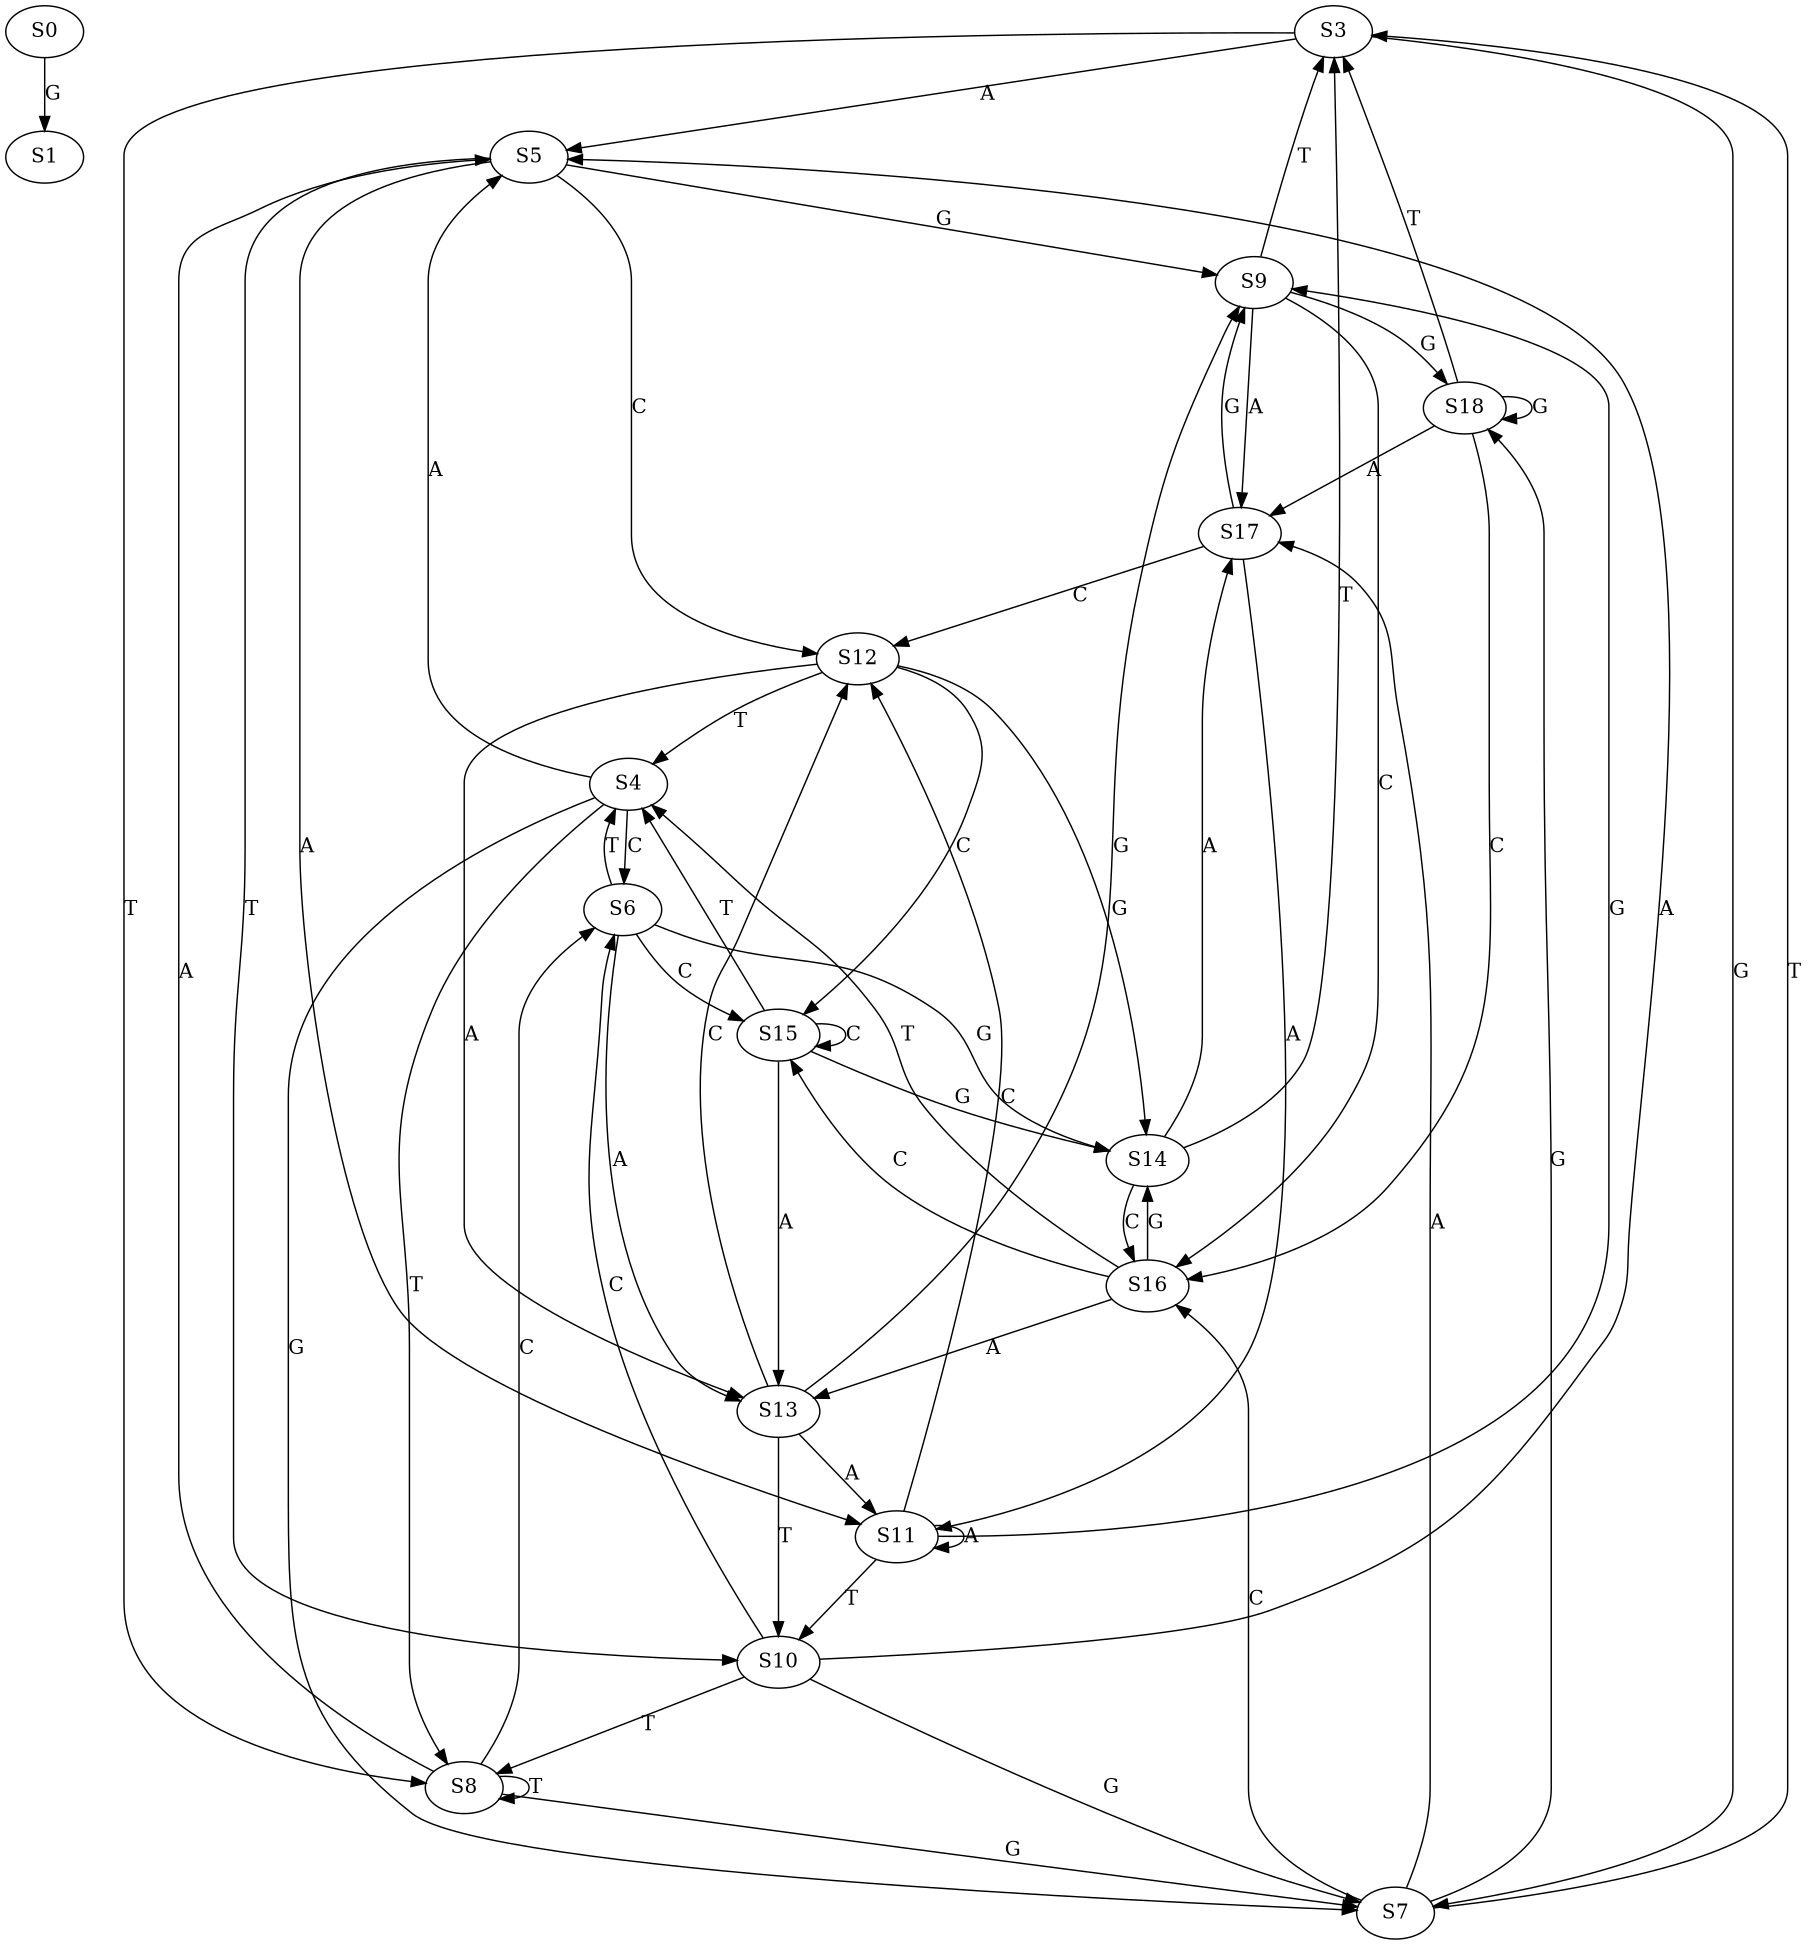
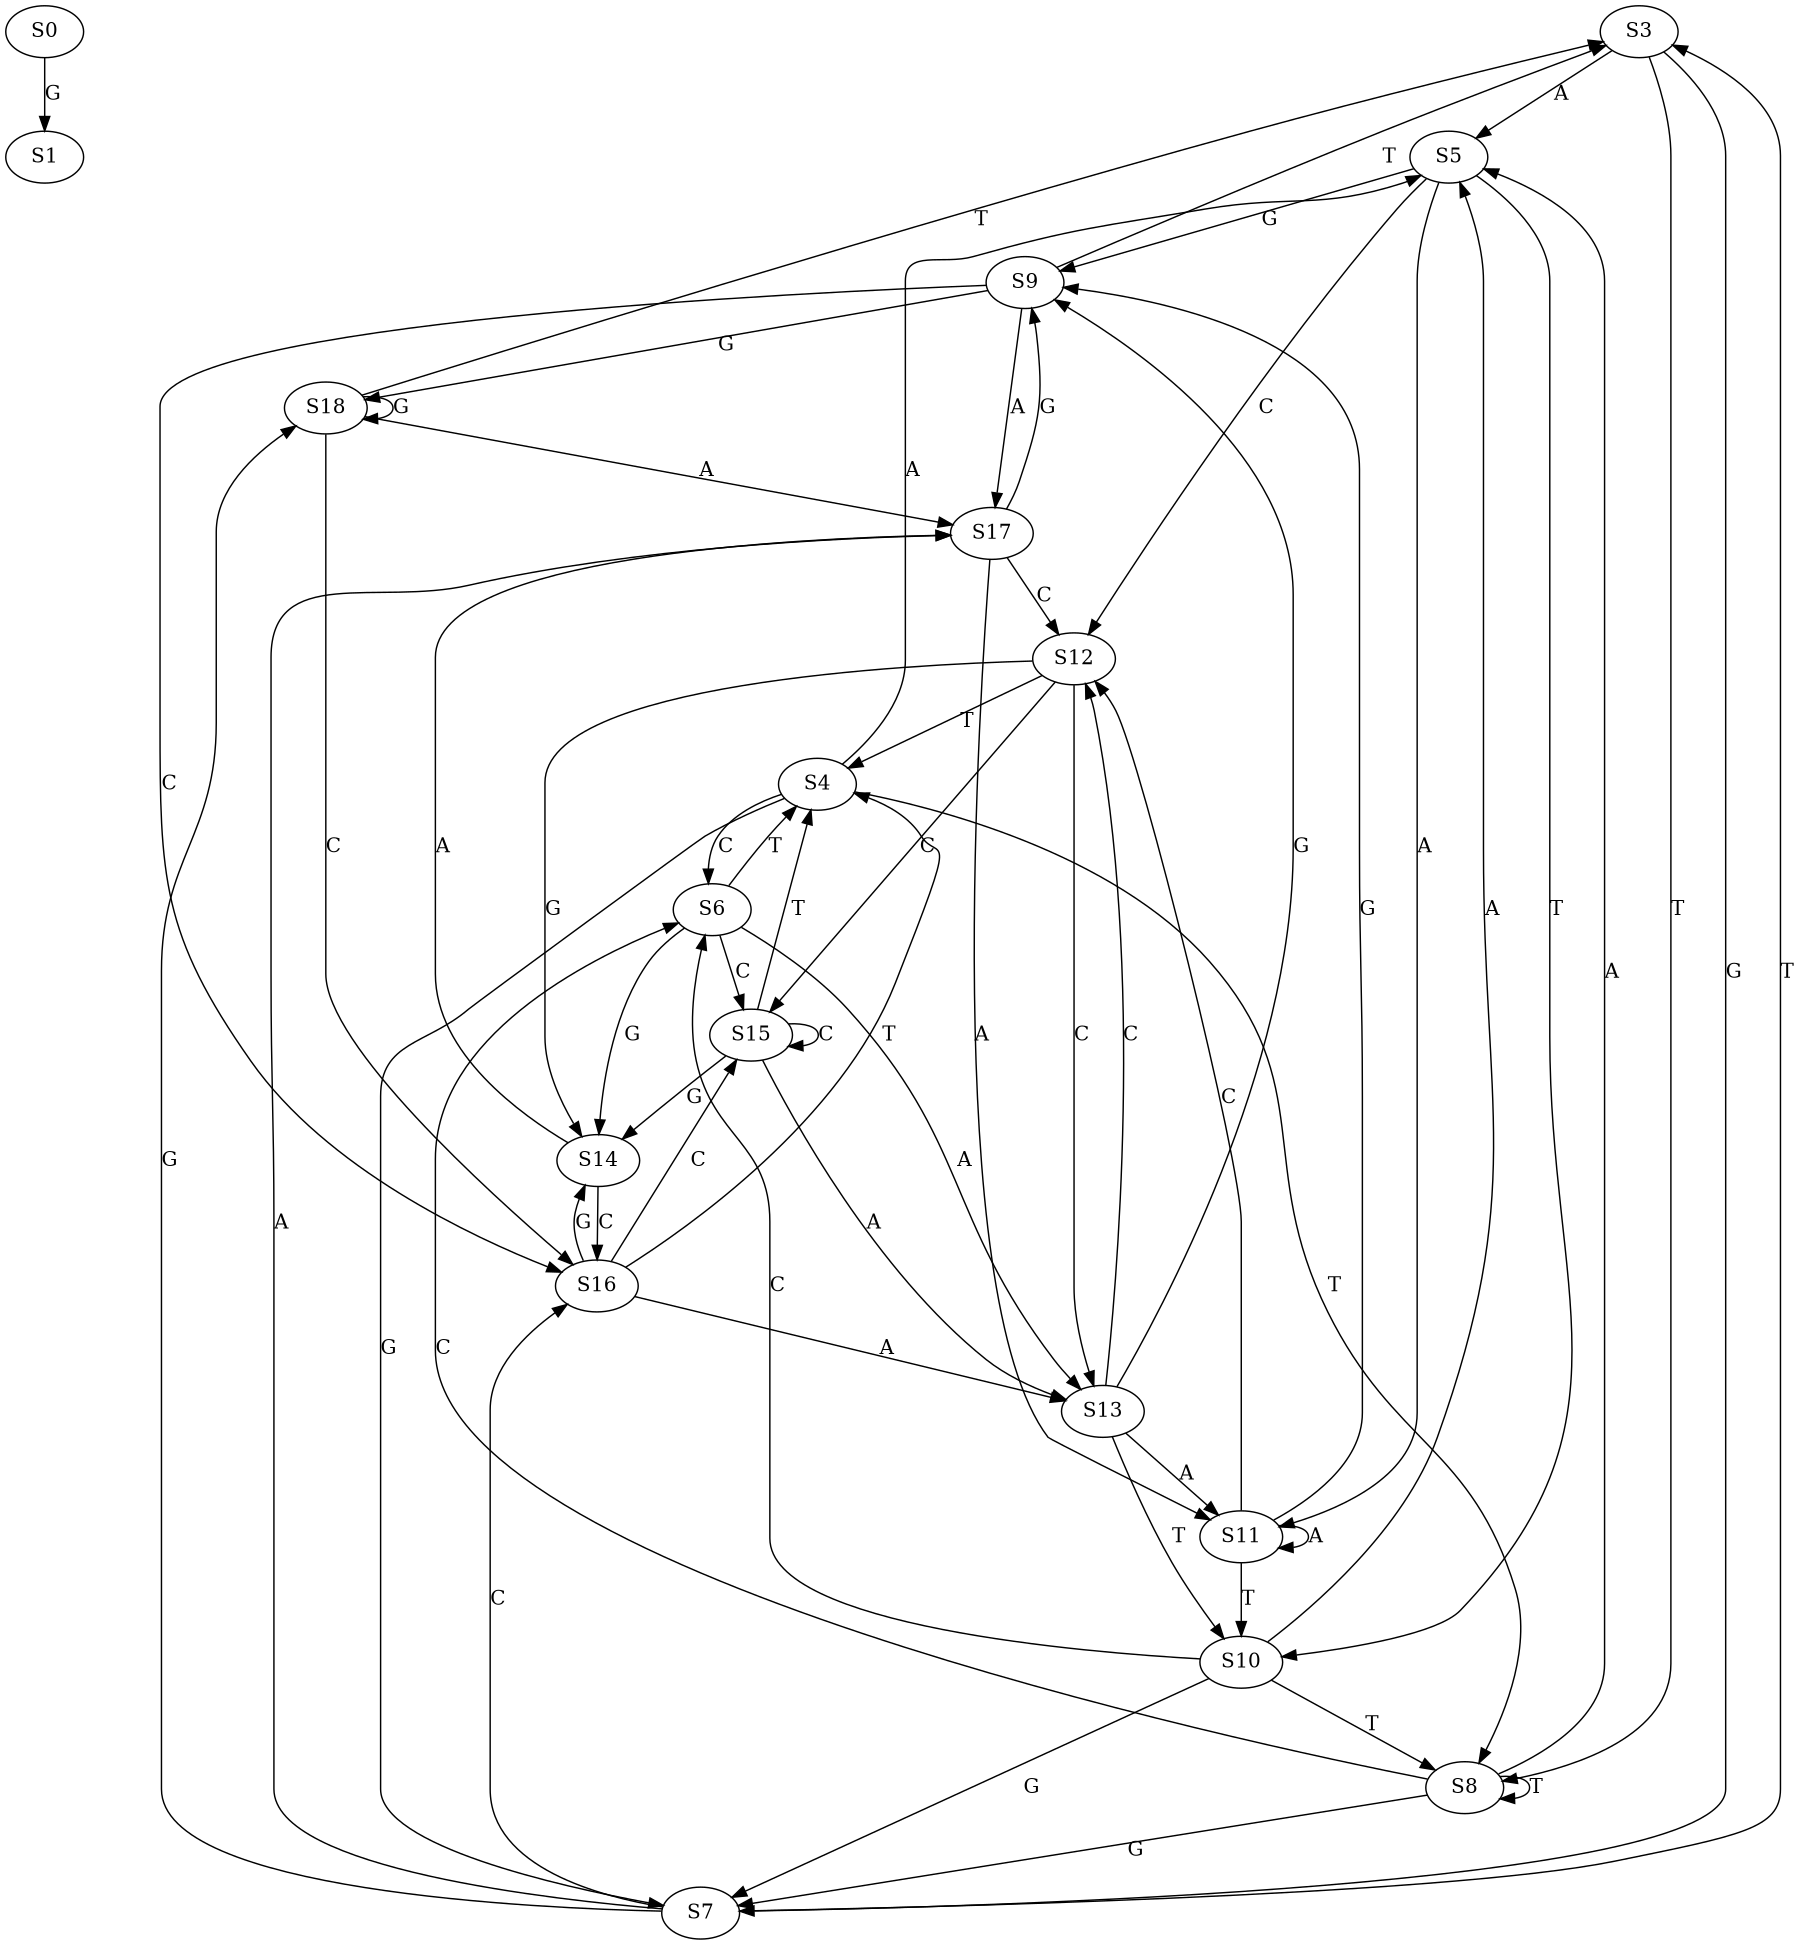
edge "S14" -> "S3": removed, label "T"
edge "S12" -> "S13": label "A" -> "C"
